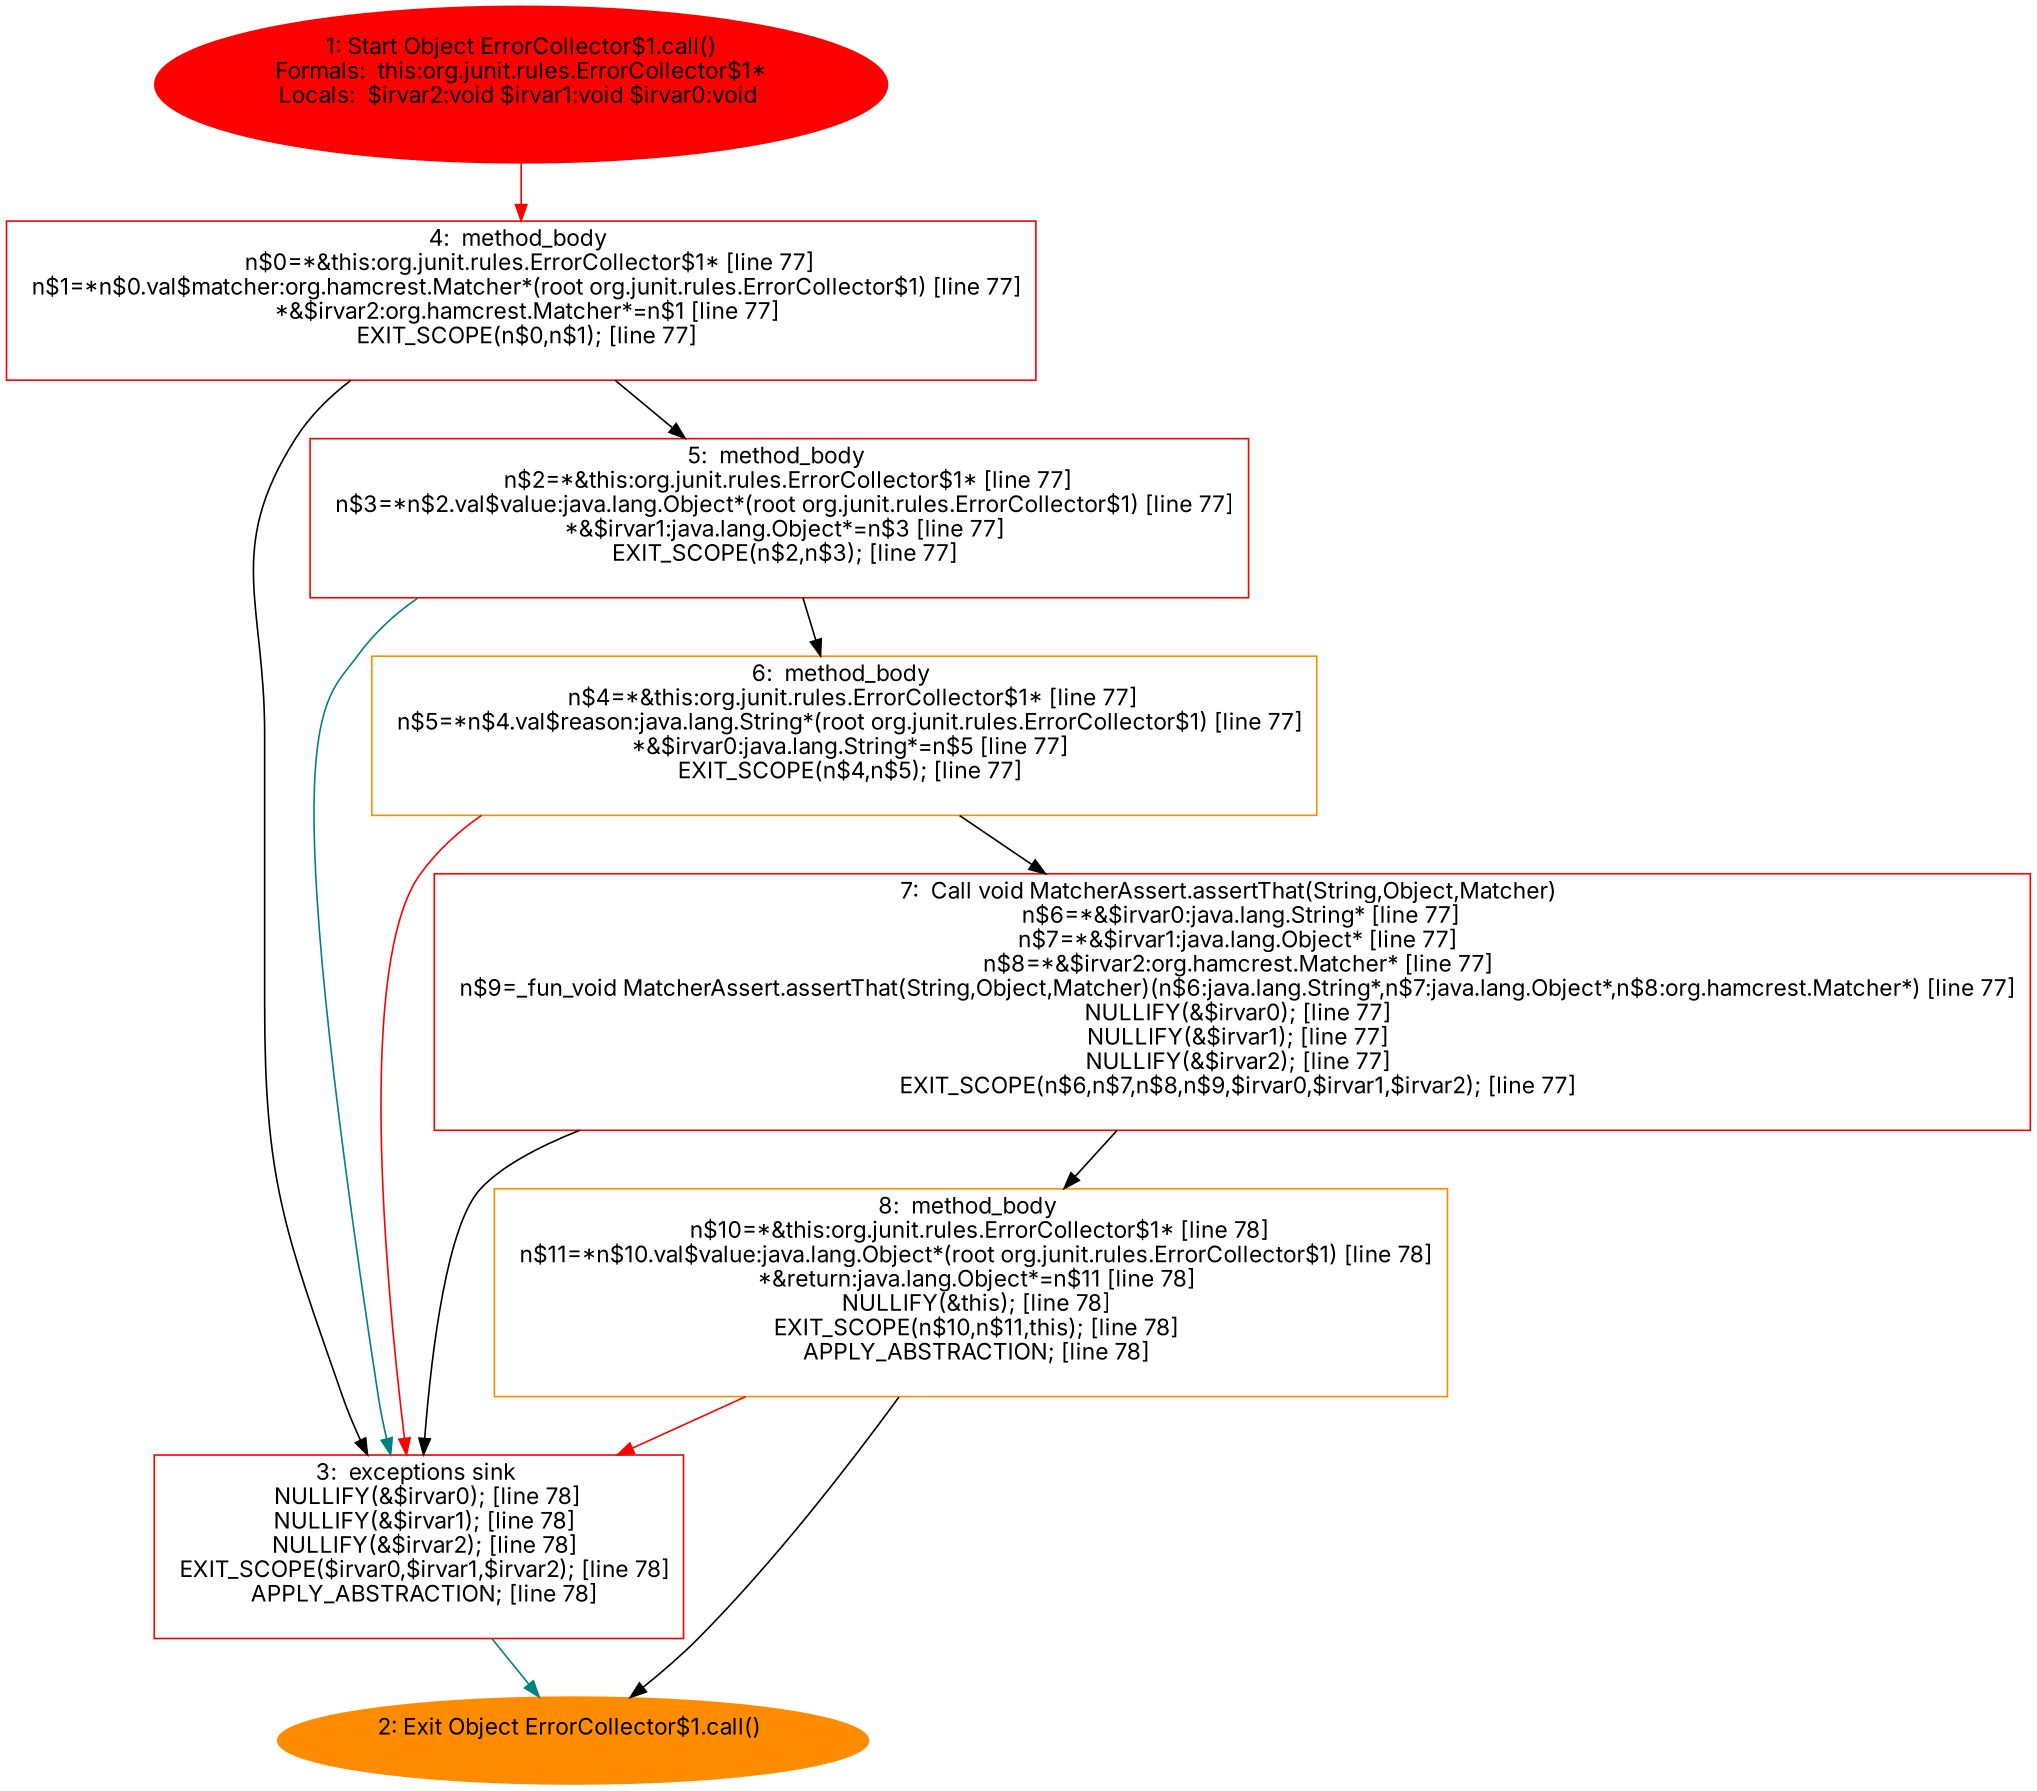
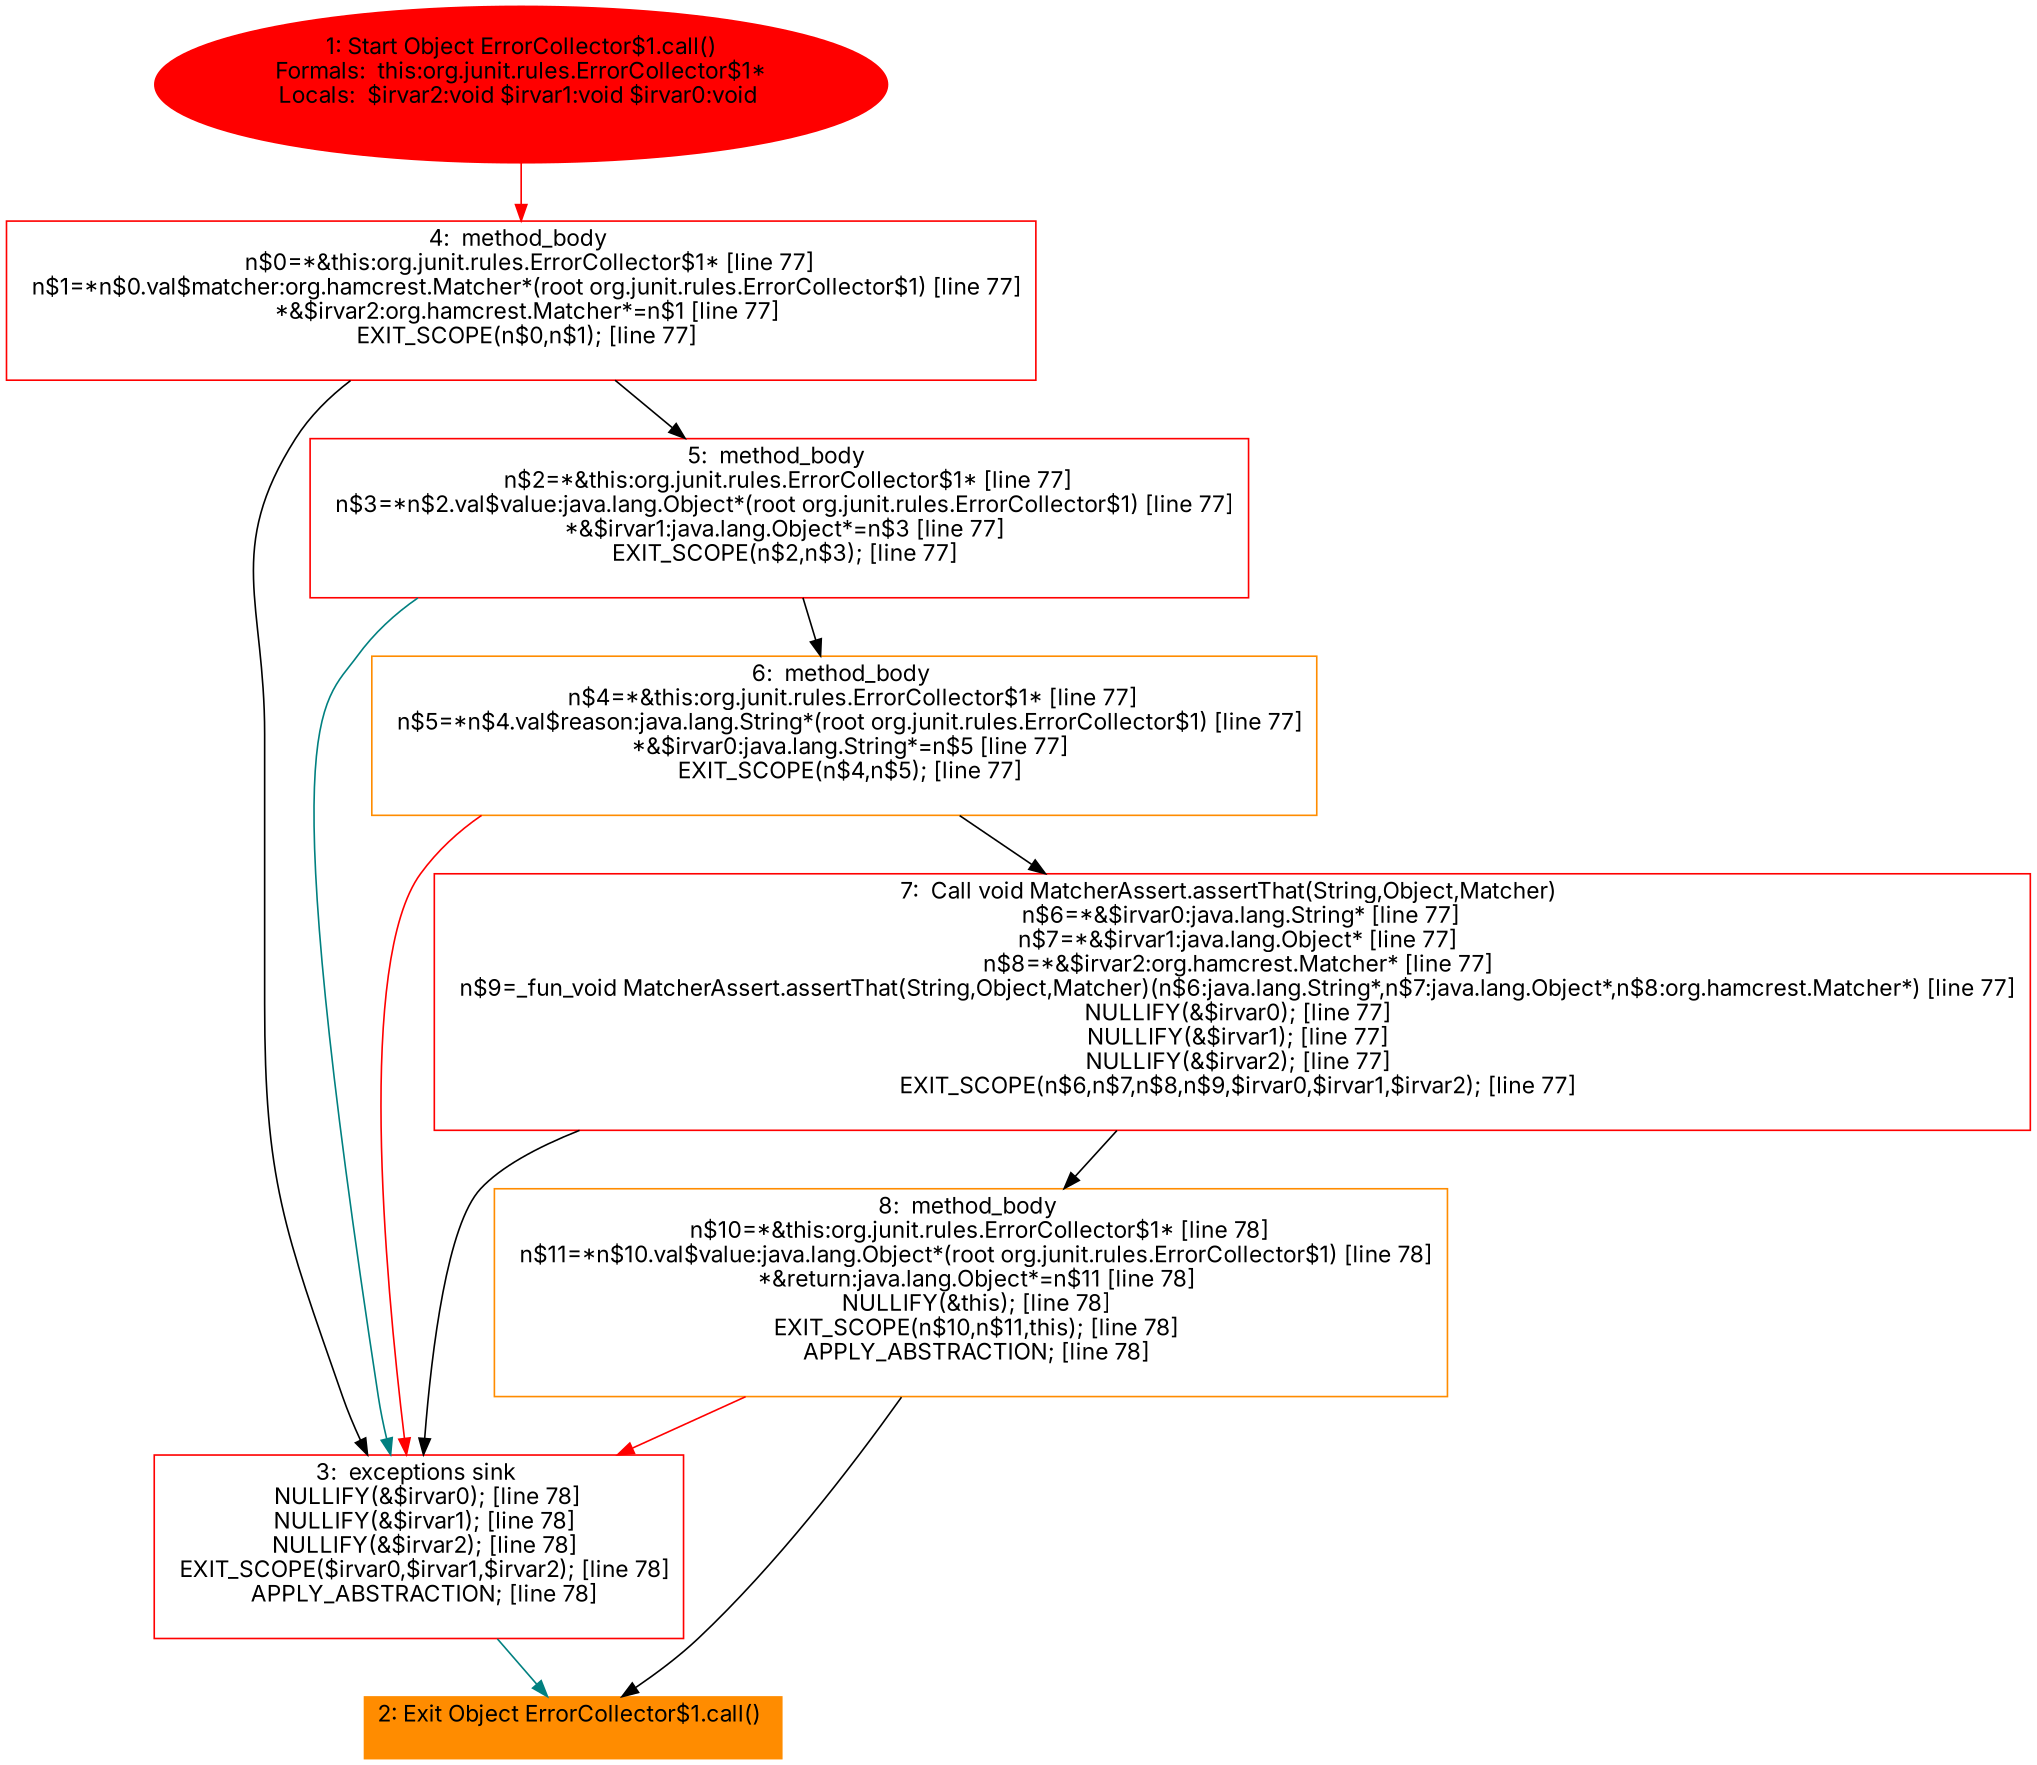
node "2: Exit Object ErrorCollector$1.call()": shape ellipse -> box
